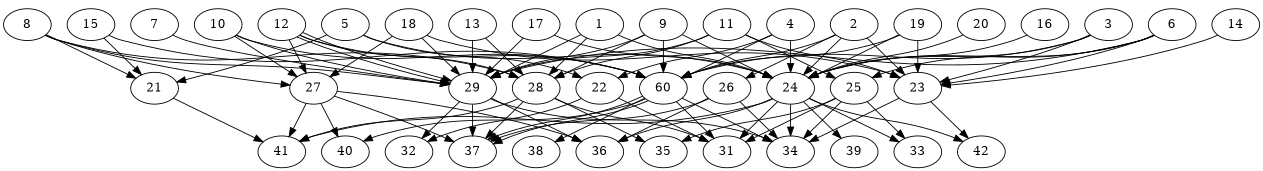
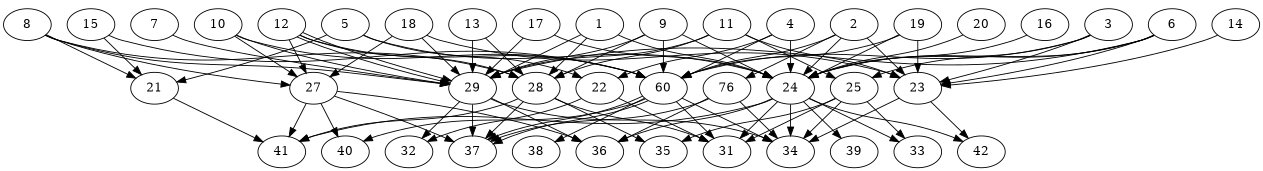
node "26": label "26" -> "76"
